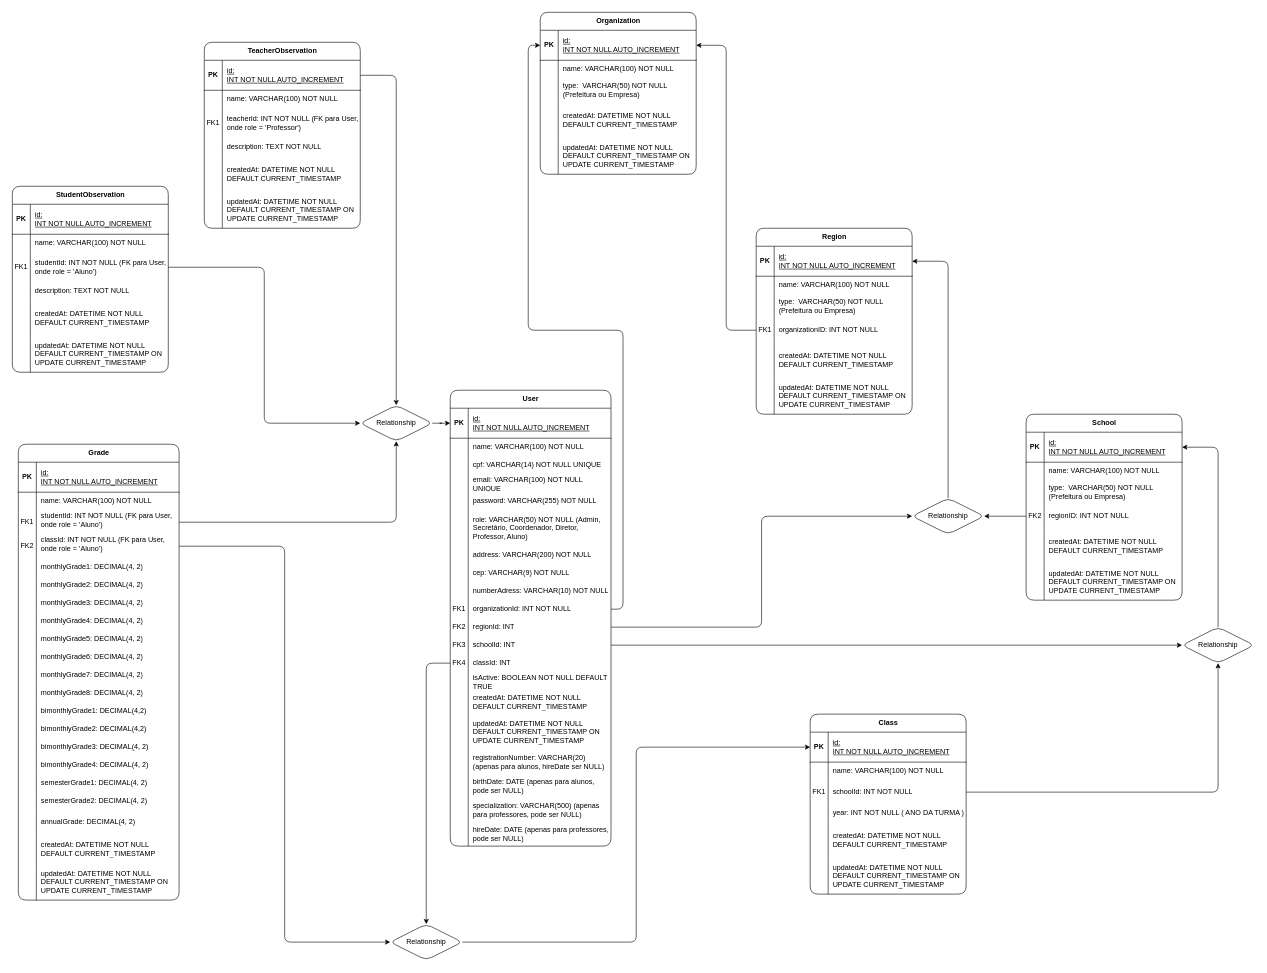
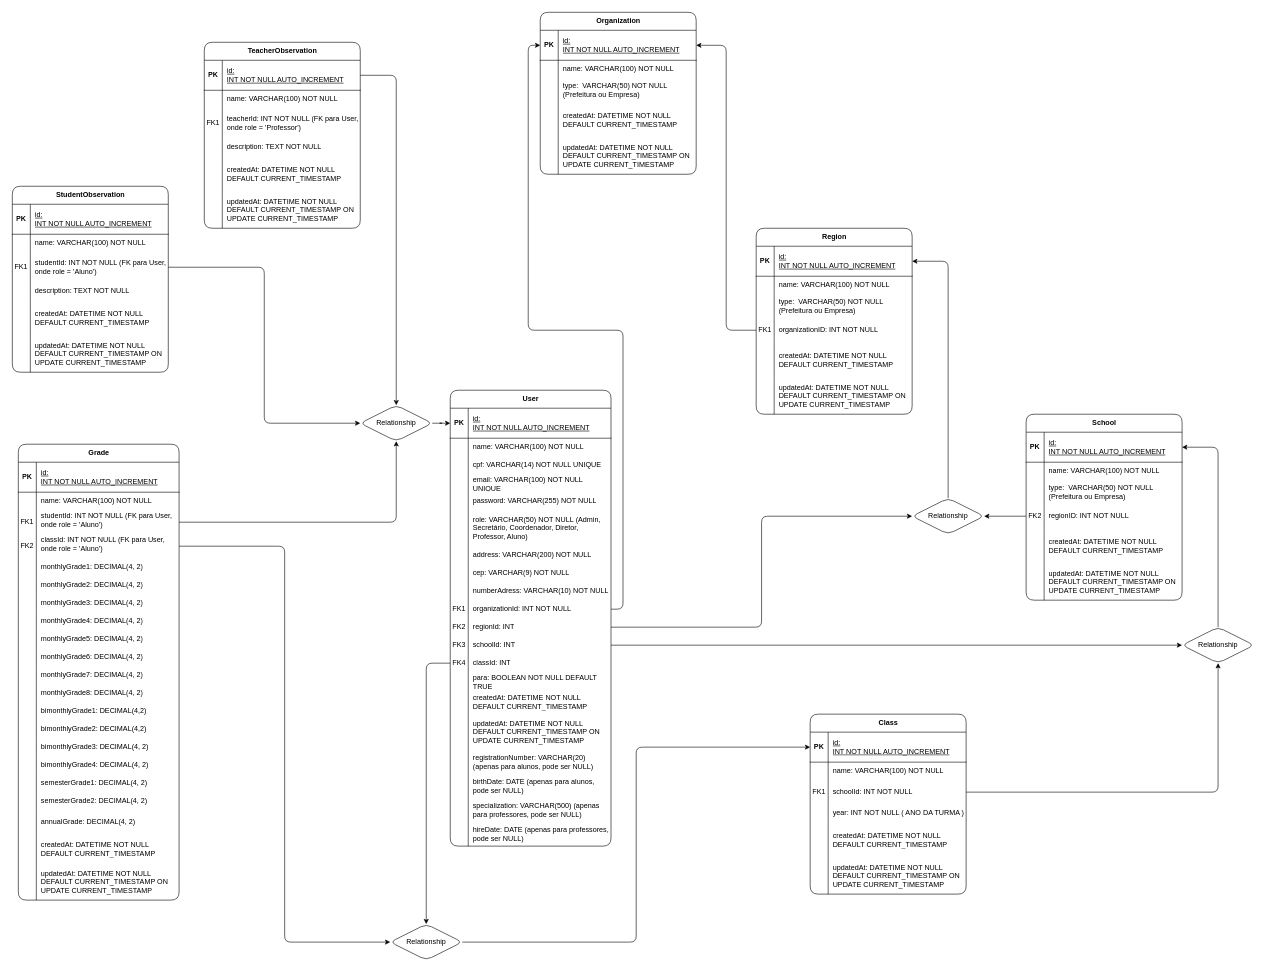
node "isActive: BOOLEAN NOT NULL DEFAULT TRUE": label "isActive: BOOLEAN NOT NULL DEFAULT TRUE" -> "para: BOOLEAN NOT NULL DEFAULT TRUE"
node "registrationNumber: VARCHAR(20) (apenas para alunos, hireDate ser NULL)": label "registrationNumber: VARCHAR(20) (apenas para alunos, hireDate ser NULL)" -> "registrationNumber: VARCHAR(20) (apenas para alunos, pode ser NULL)"
